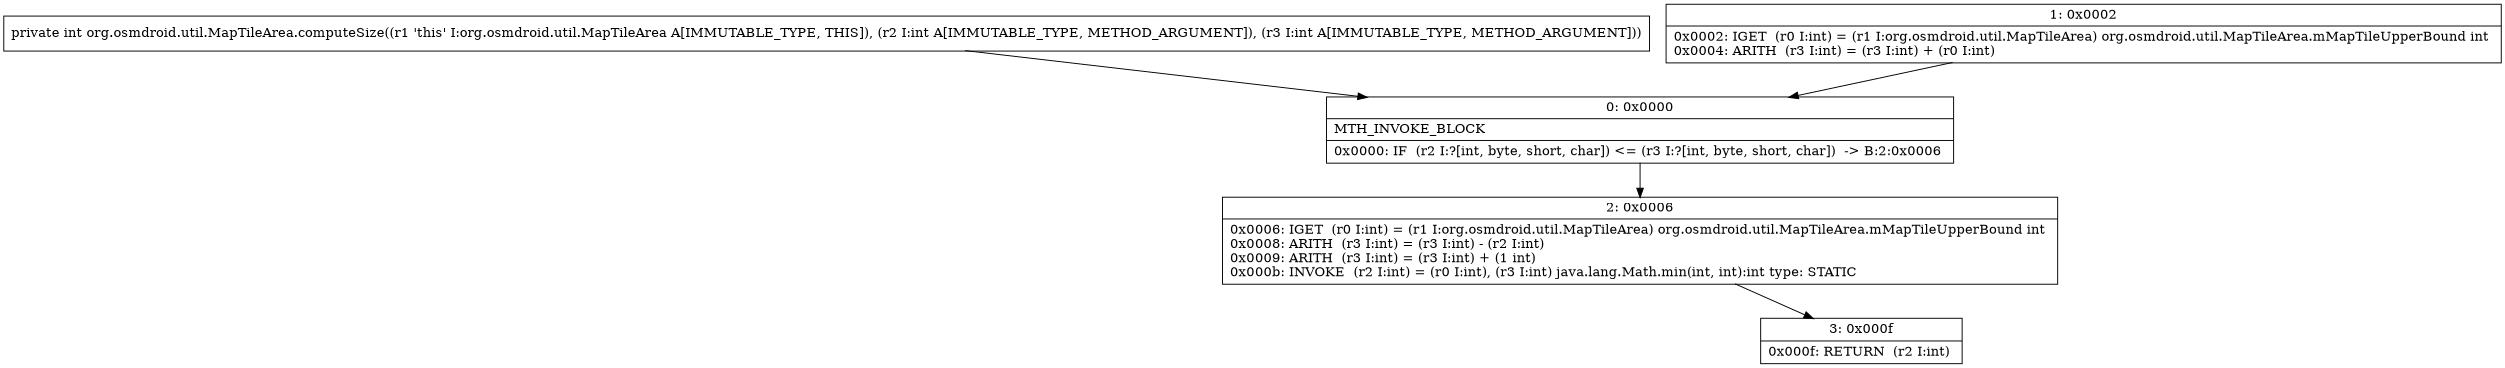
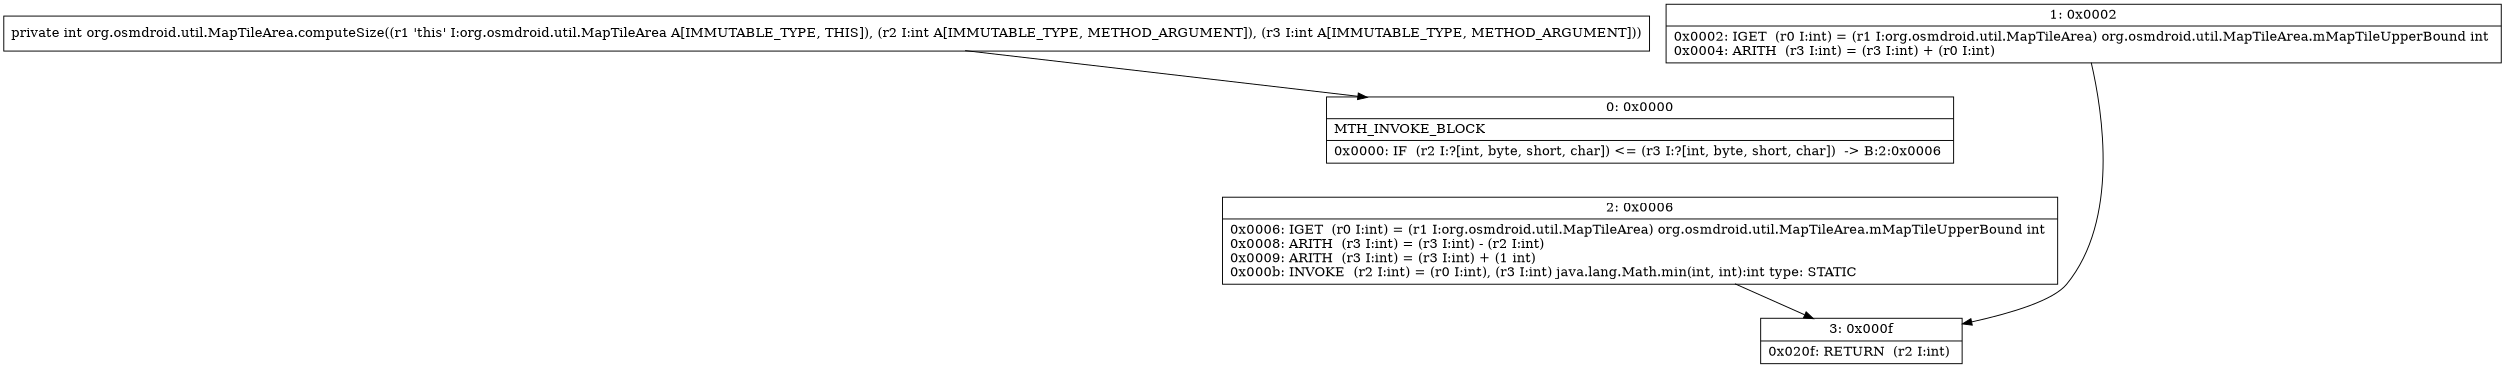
edge "1: 0x0002" -> "0: 0x0000": now "1: 0x0002" -> "3: 0x000f"
edge "0: 0x0000" -> "2: 0x0006": removed
node "3: 0x000f": text "0x000f: RETURN  (r2 I:int)" -> "0x020f: RETURN  (r2 I:int)"
